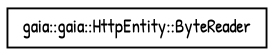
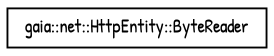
node "gaia::gaia::HttpEntity::ByteReader": label "gaia::gaia::HttpEntity::ByteReader" -> "gaia::net::HttpEntity::ByteReader"
